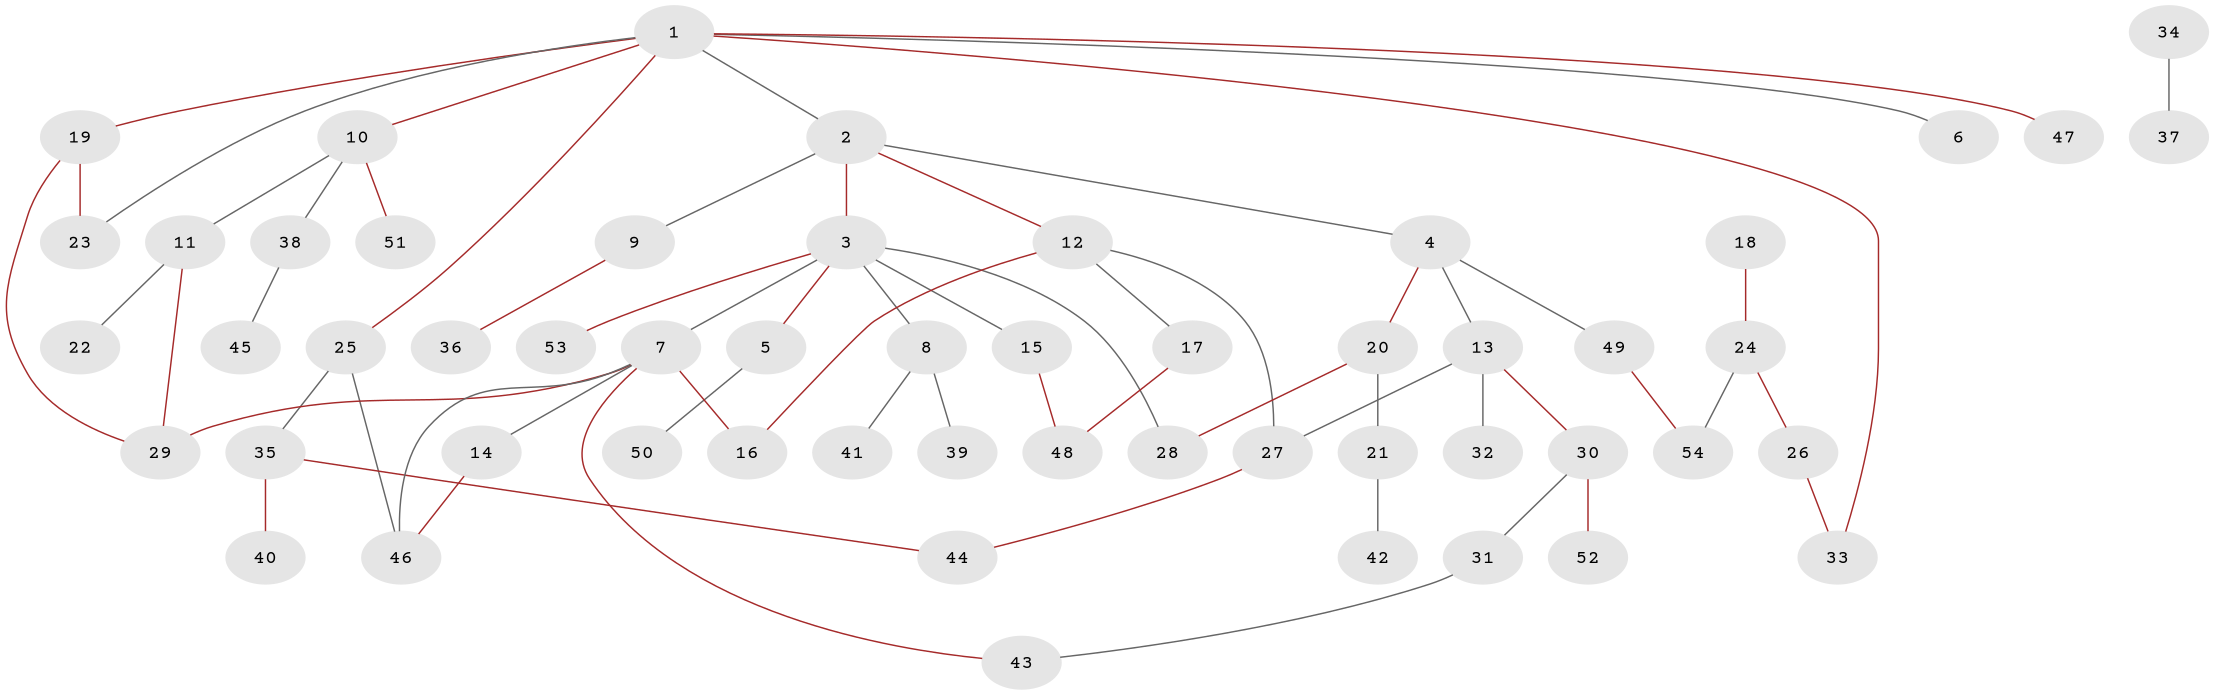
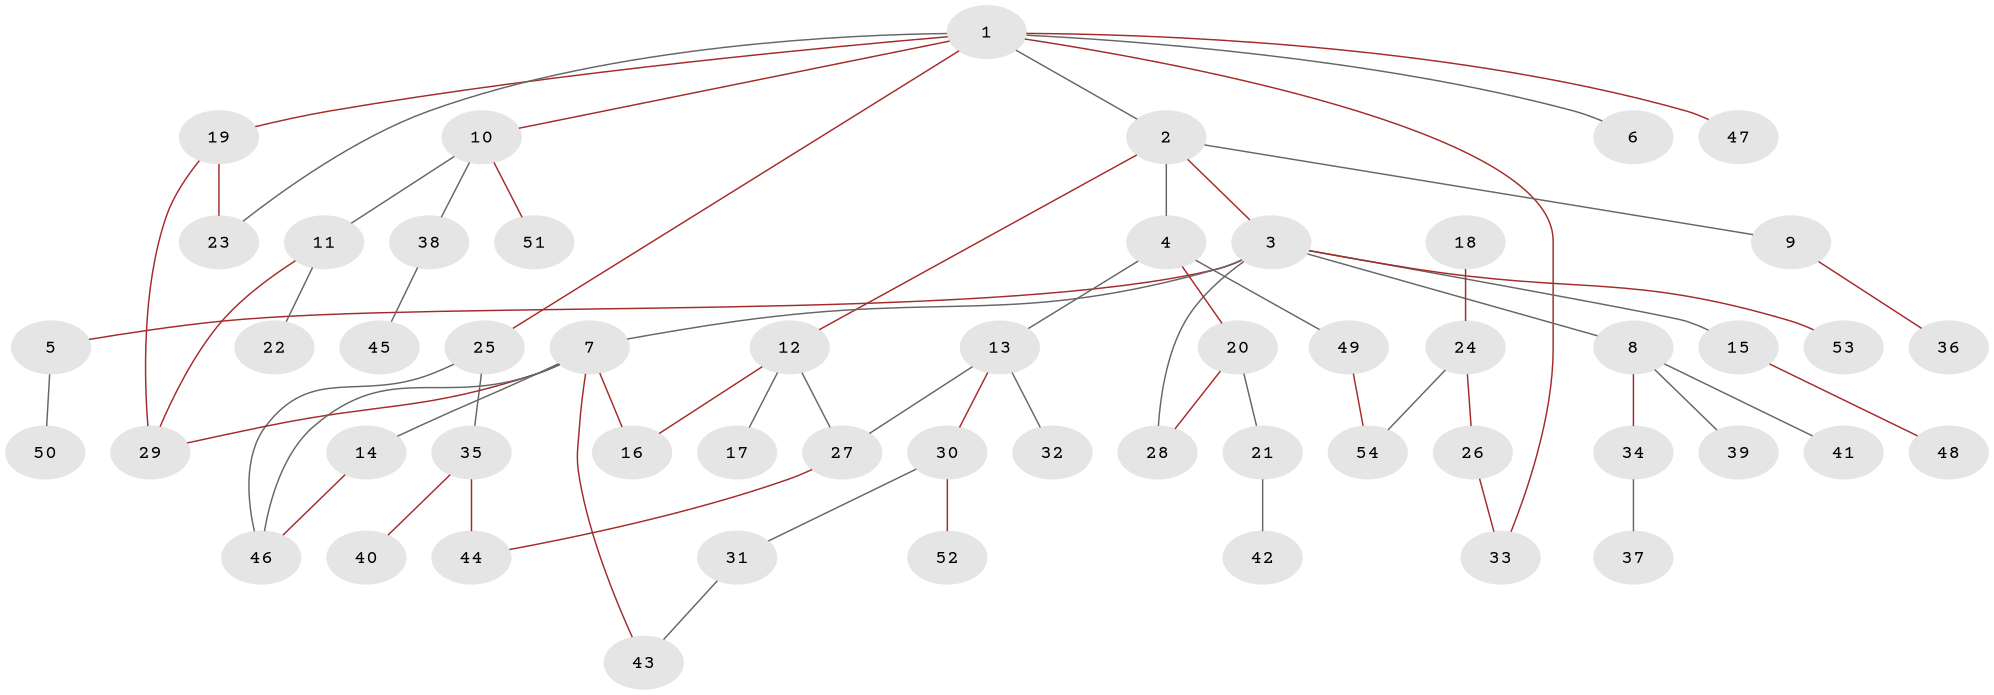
edge "17" -- "48": removed
edge "8" -- "34": added
